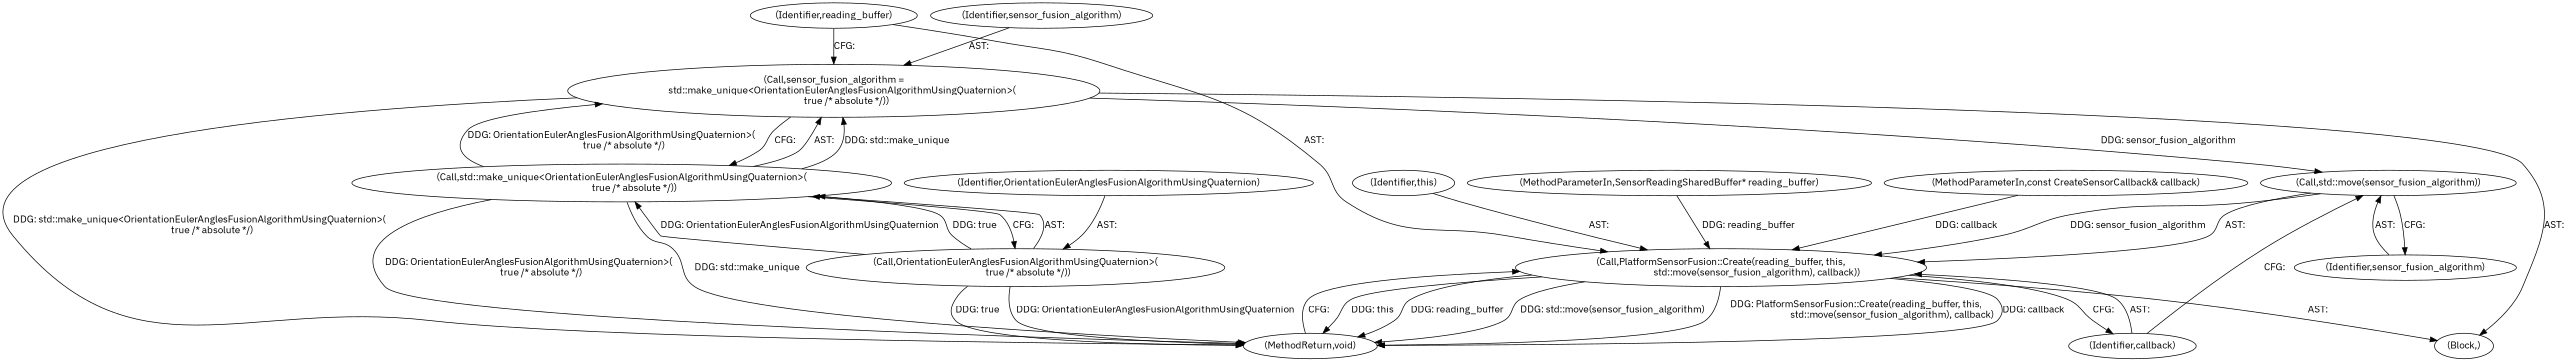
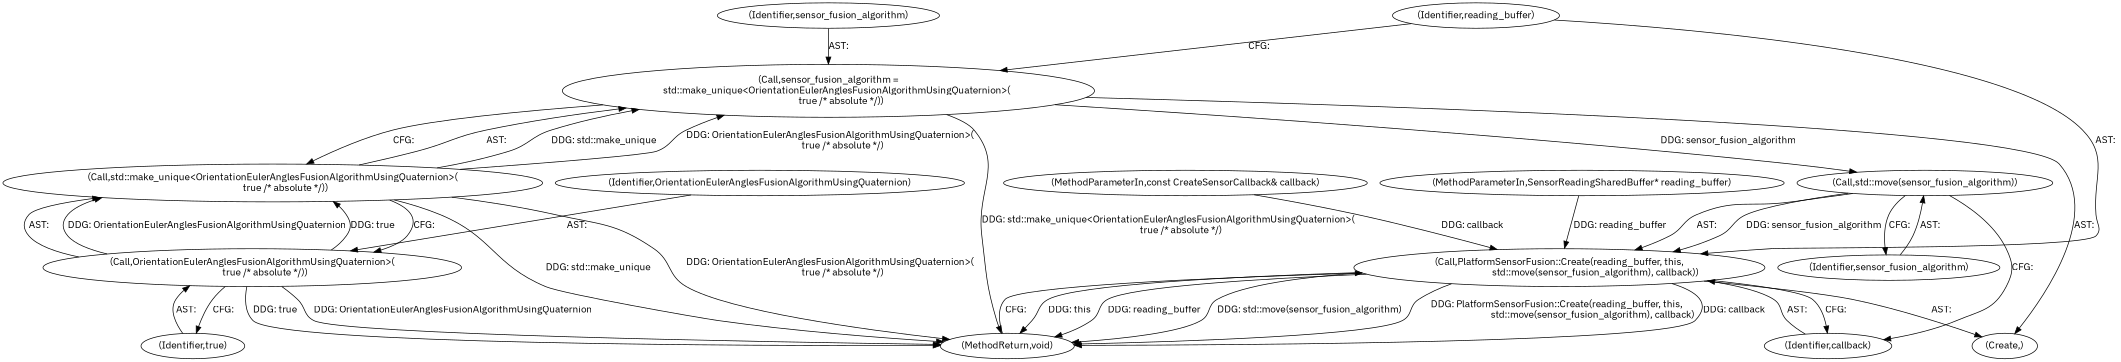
node "(Identifier,this)": removed
edge "(Identifier,callback)" -> "(Call,std::move(sensor_fusion_algorithm))": reversed
node "(Identifier,true)": added
node "(Block,)": label "(Block,)" -> "(Create,)"
